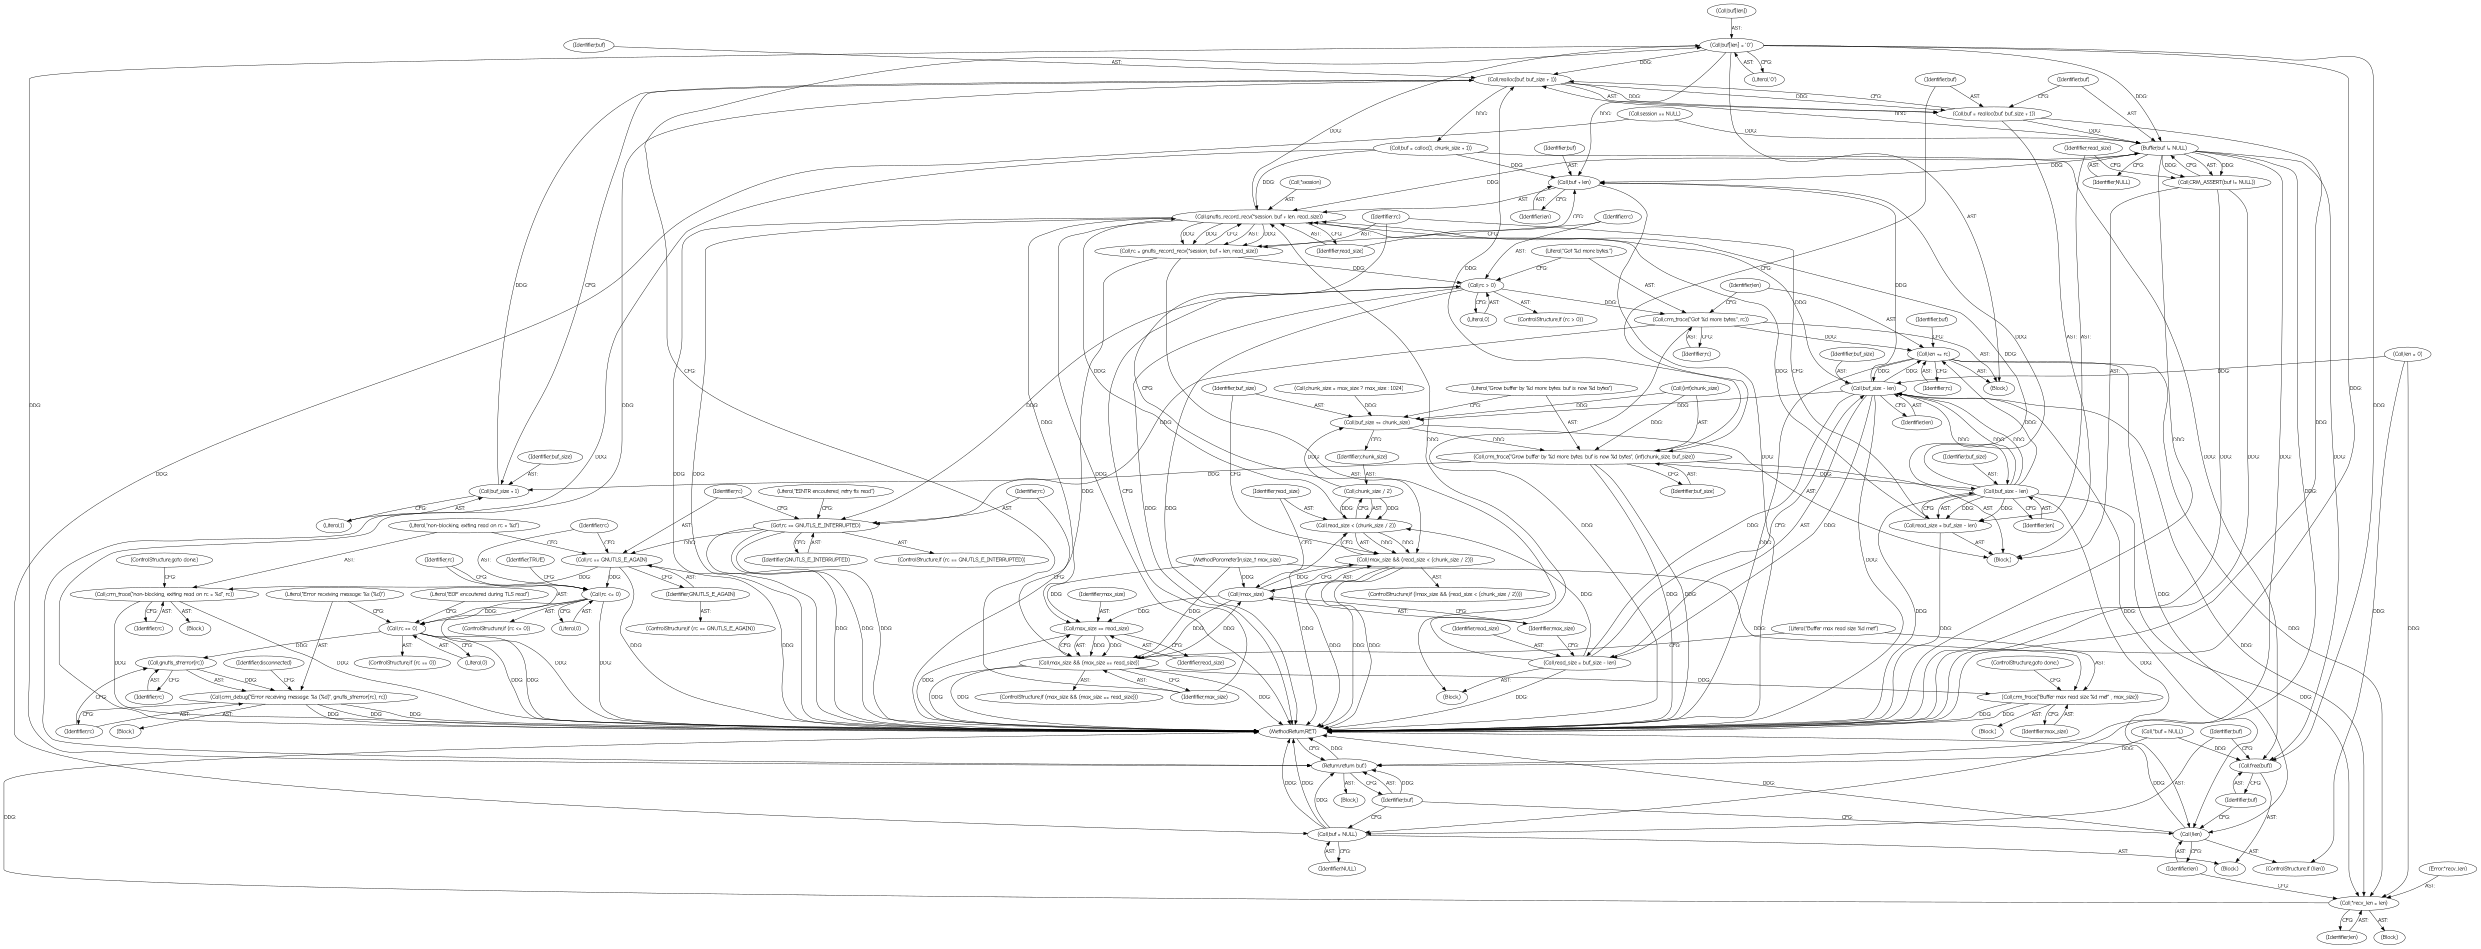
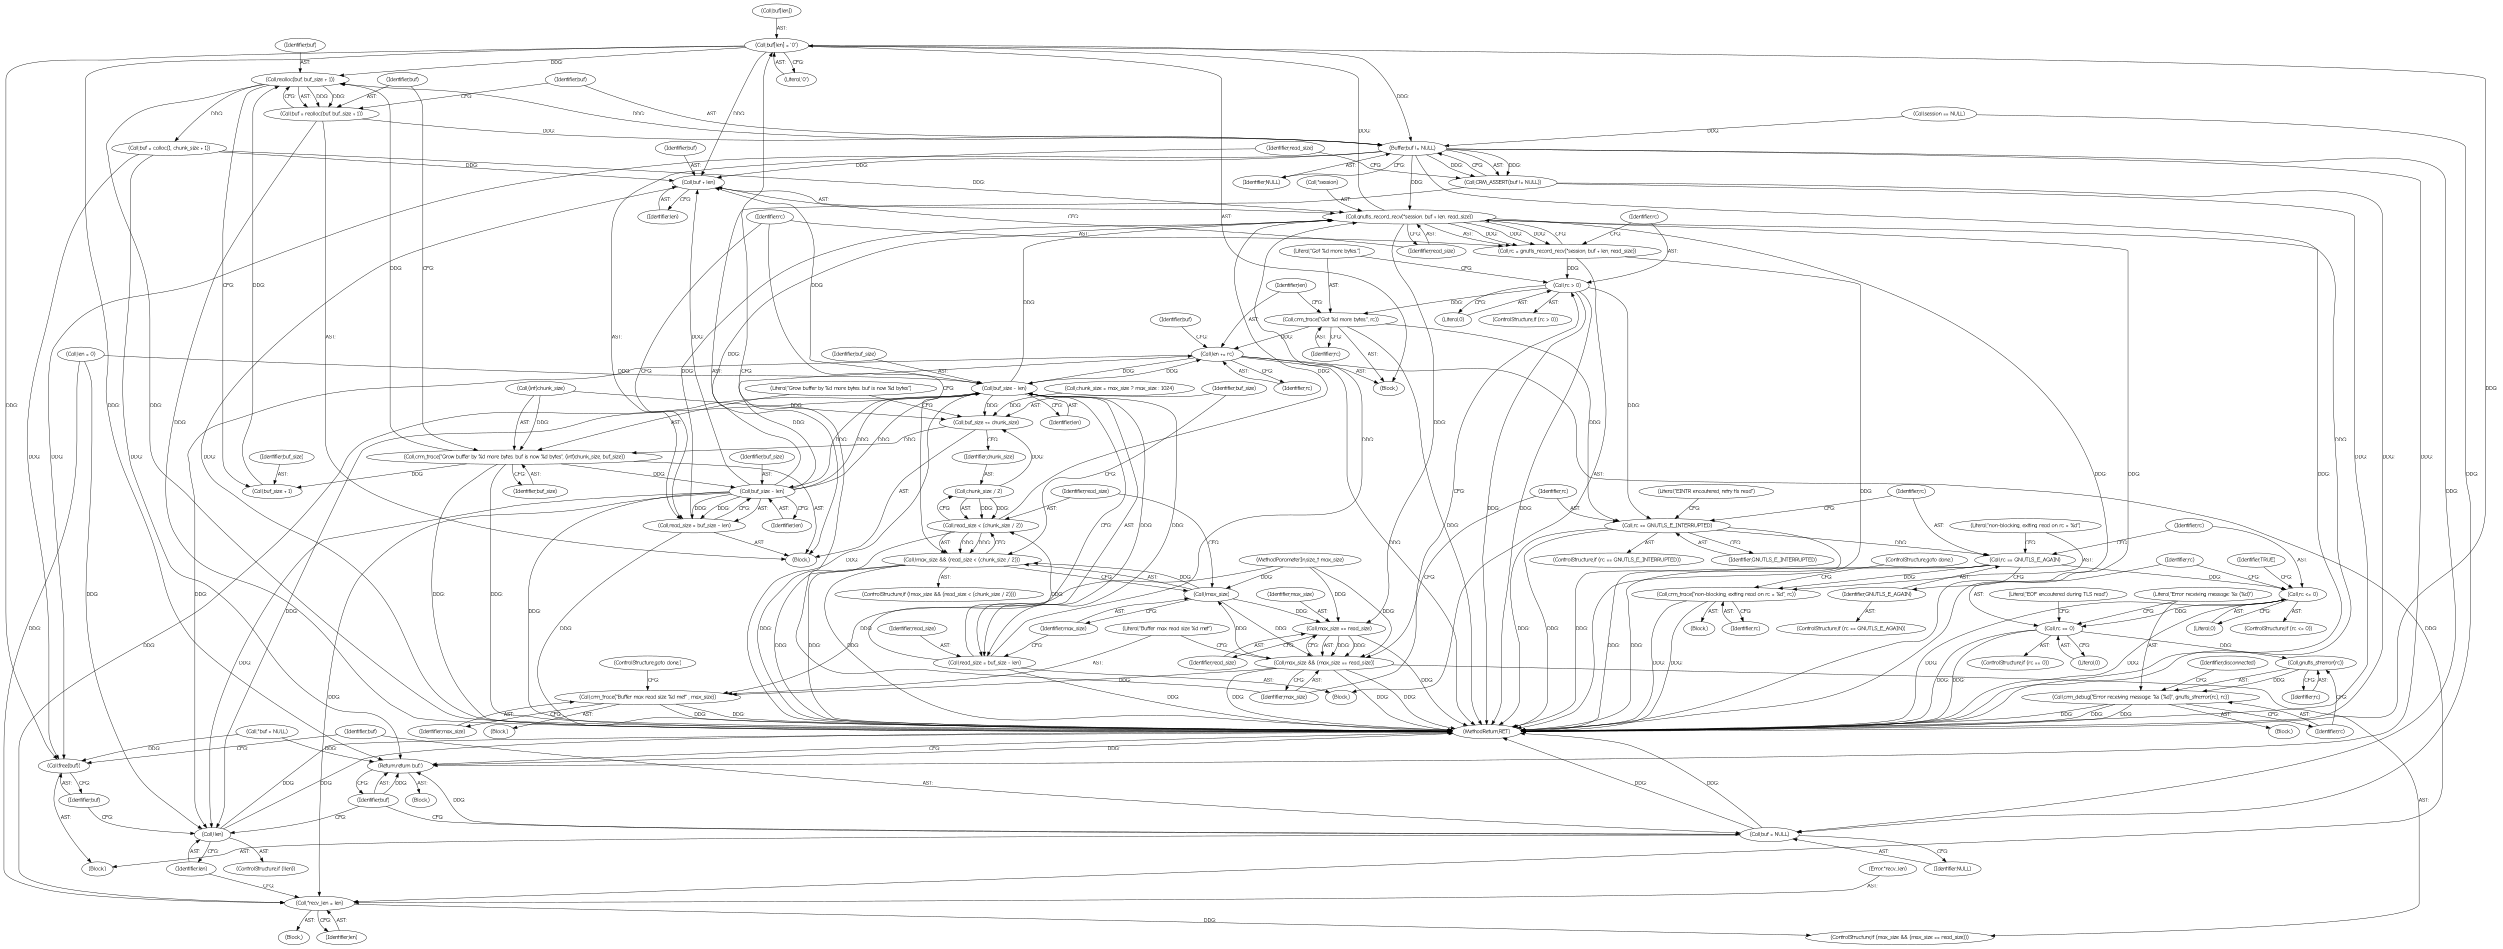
node "(Literal,1)": removed
node "(Got,rc == GNUTLS_E_INTERRUPTED)": label "(Got,rc == GNUTLS_E_INTERRUPTED)" -> "(Call,rc == GNUTLS_E_INTERRUPTED)"
edge "(Call,len = 0)" -> "(ControlStructure,if (!len))": now "(Call,len = 0)" -> "(Call,!len)"
edge "(Call,*recv_len = len)" -> "(MethodReturn,RET)": now "(Call,*recv_len = len)" -> "(ControlStructure,if (max_size && (max_size == read_size)))"
